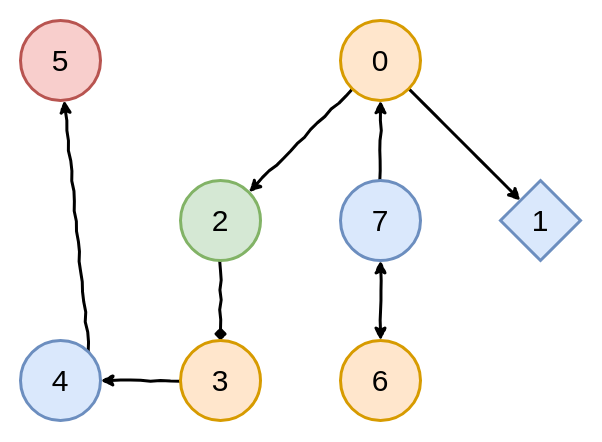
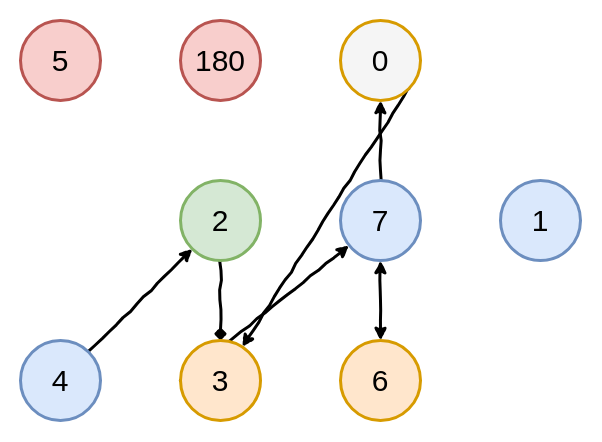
node "180": added
node "0": fillcolor #ffe6cc -> #f5f5f5
edge "0" -> "2": removed
edge "0" -> "1": now "0" -> "3"
node "1": shape diamond -> ellipse
edge "4" -> "5": now "4" -> "2"
edge "3" -> "4": now "3" -> "7"
